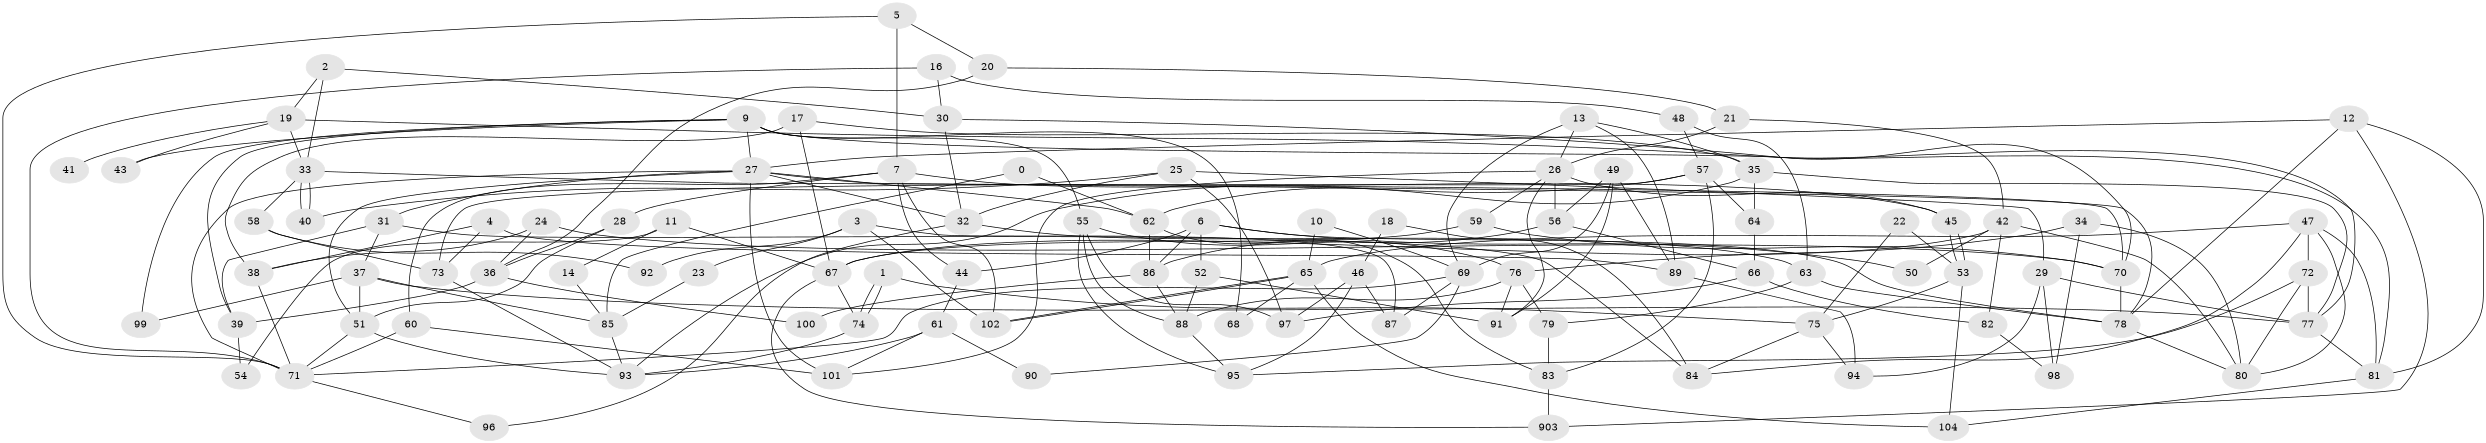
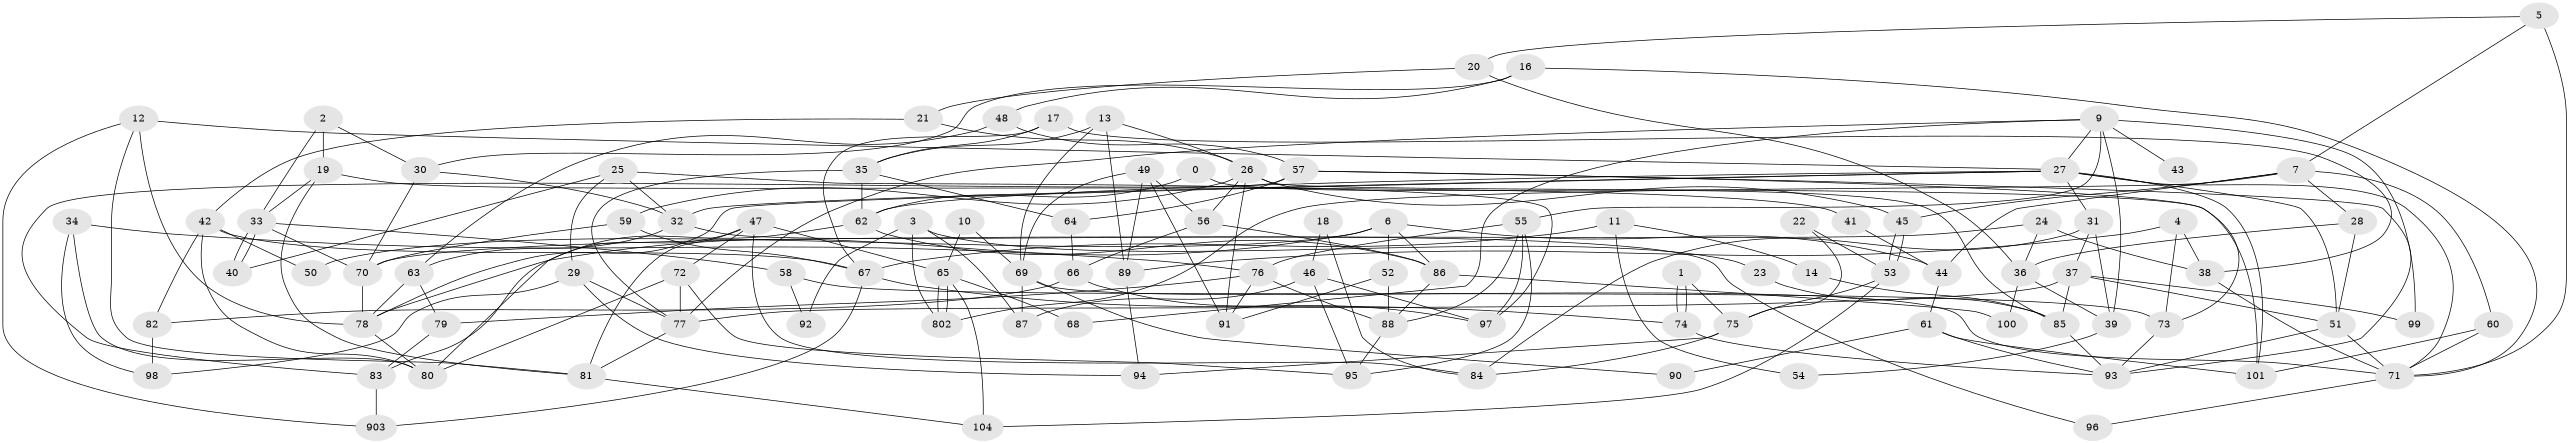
edge "19" -- "43": removed
edge "41" -- "44": added
node "102": label "102" -> "802"
